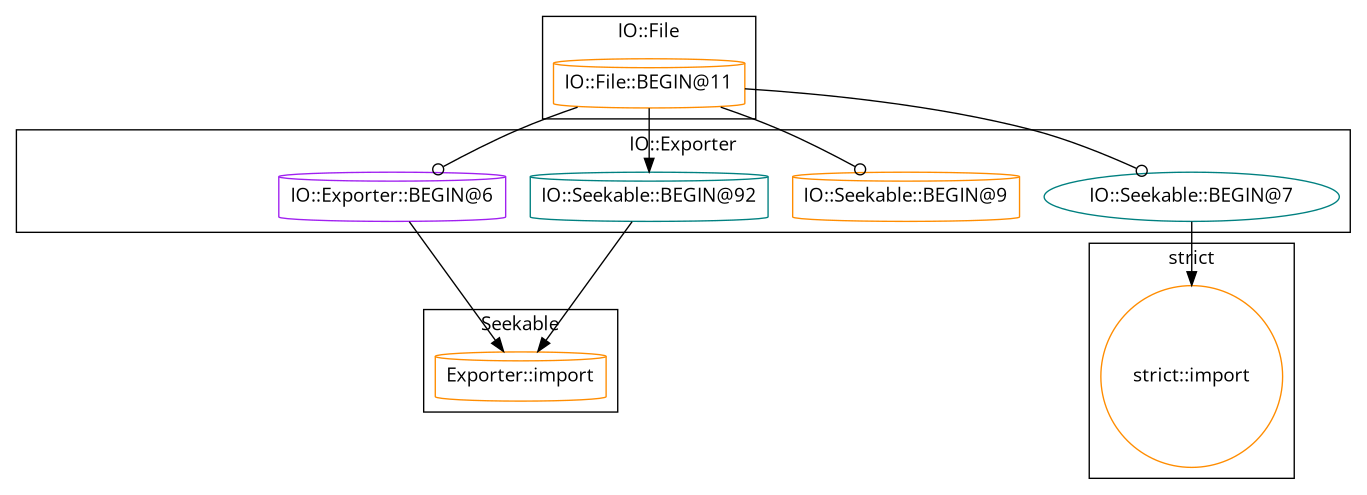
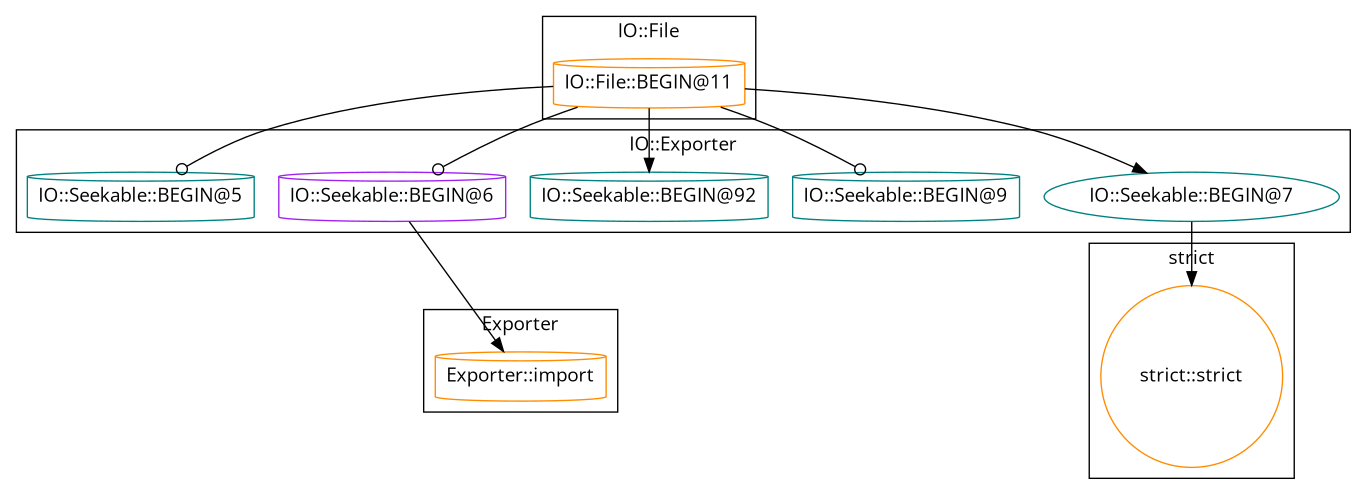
edge "IO::File::BEGIN@11" -> "IO::Seekable::BEGIN@7": arrowhead odot -> normal
node "IO::Seekable::BEGIN@5": added
node "IO::Exporter::BEGIN@6": label "IO::Exporter::BEGIN@6" -> "IO::Seekable::BEGIN@6"
node "IO::Seekable::BEGIN@9": color darkorange -> teal
edge "IO::Seekable::BEGIN@92" -> "Exporter::import": removed
cluster "Seekable": label "Seekable" -> "Exporter"
node "strict::import": label "strict::import" -> "strict::strict"
